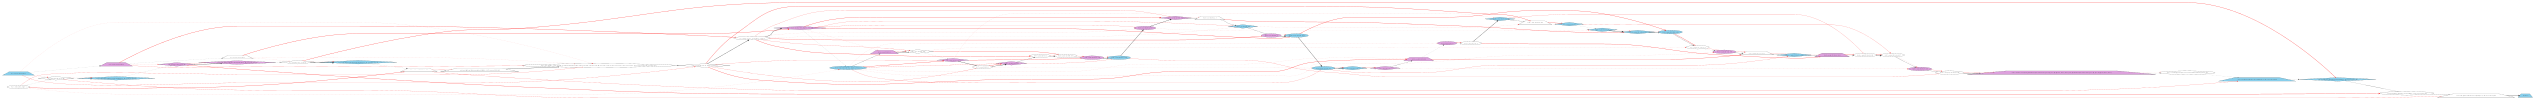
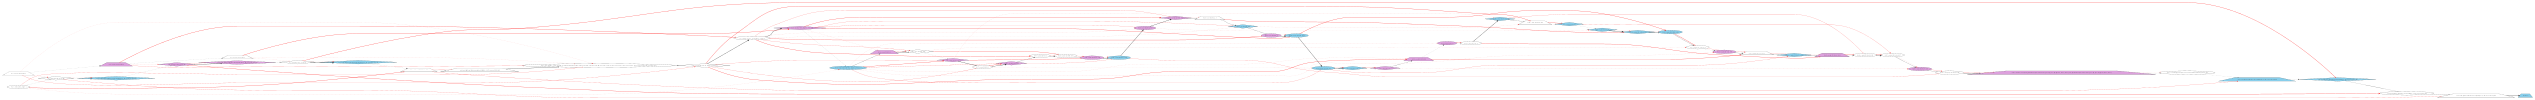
node "%1 = alloca i32, align 4": fillcolor skyblue -> white
